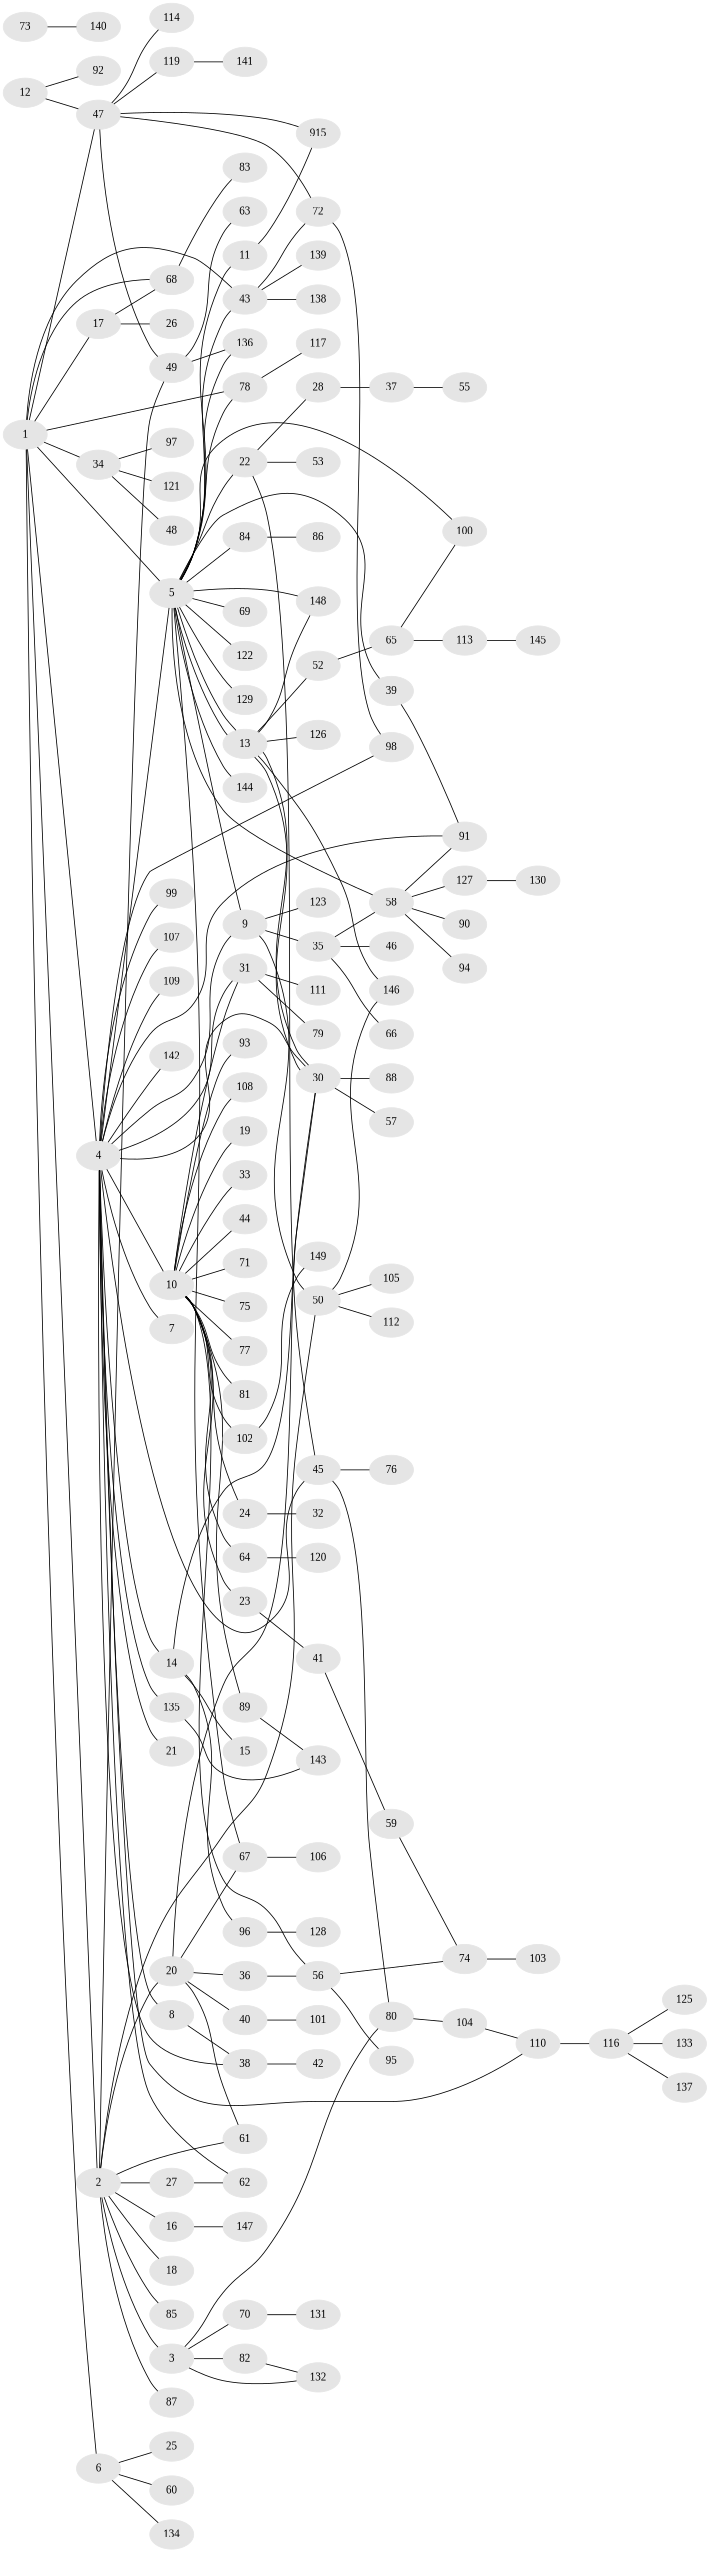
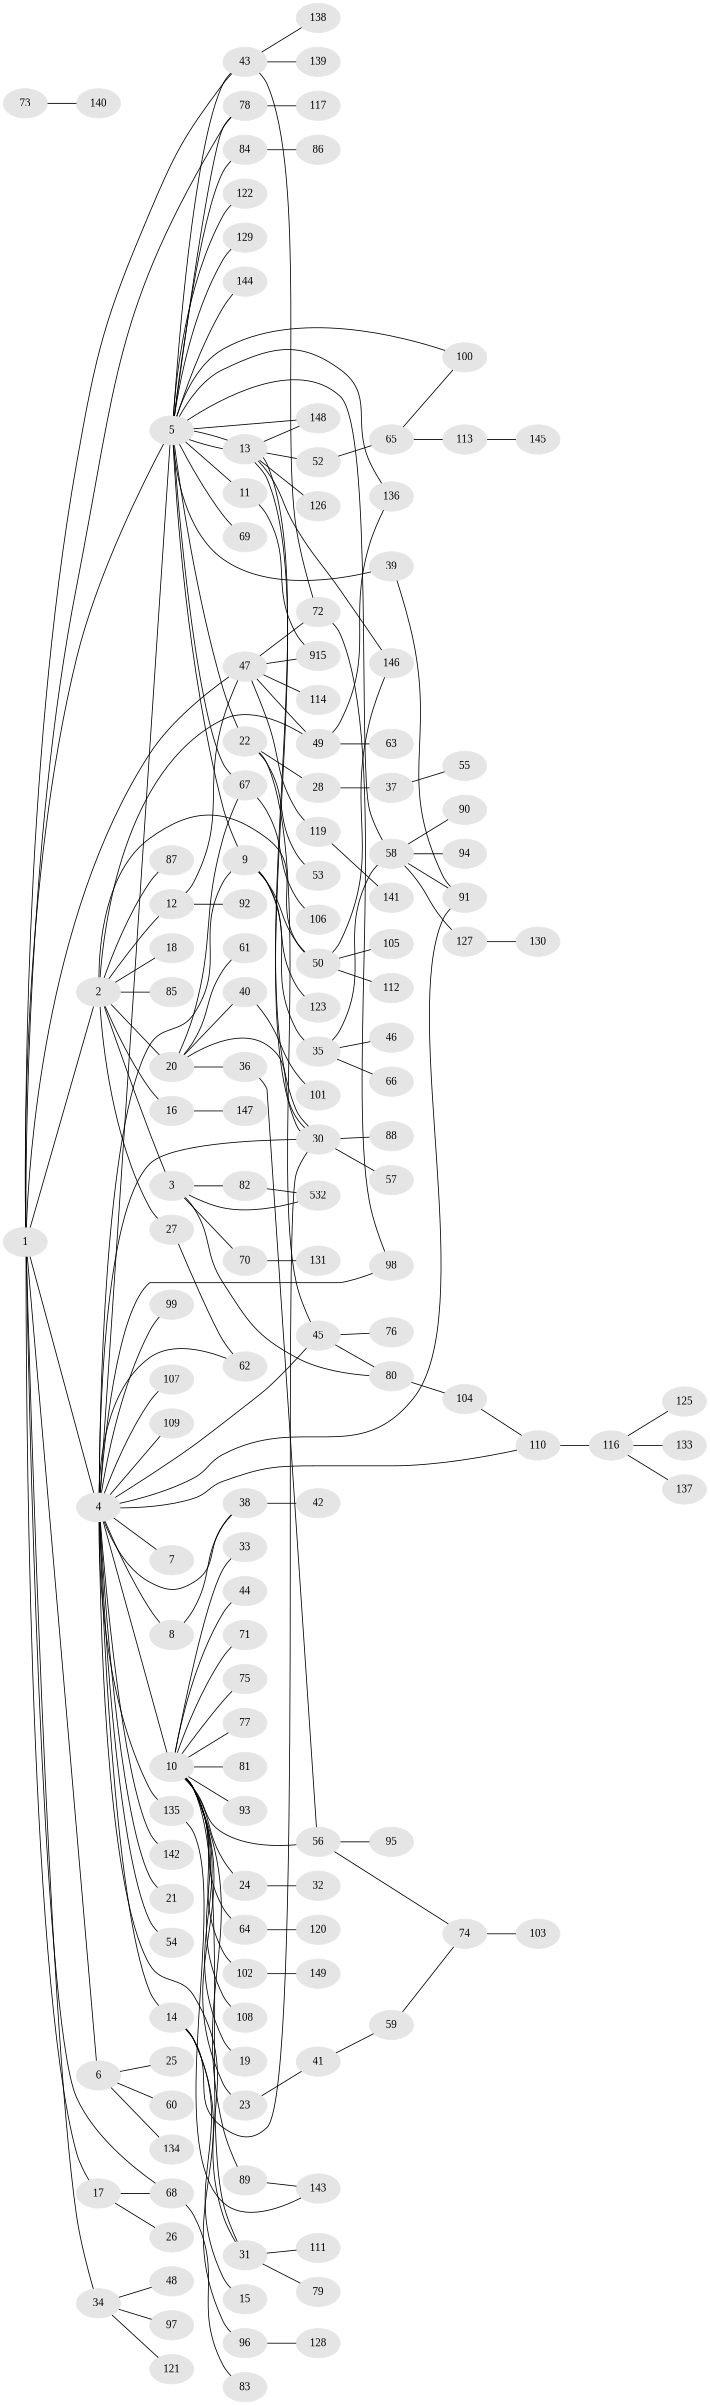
node "54": added
edge "61" -- "2": now "12" -- "2"
node "132": label "132" -> "532"
